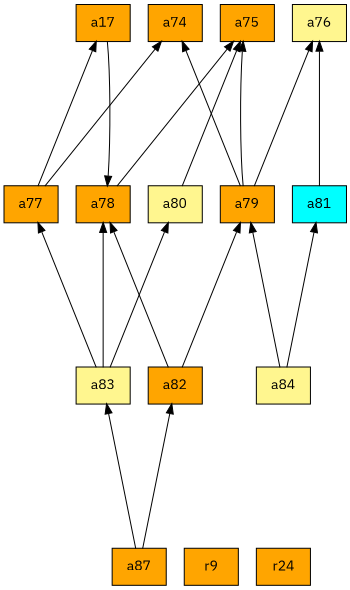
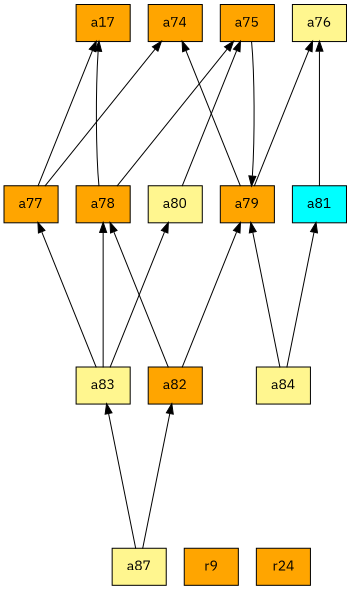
edge "a17" -> "a78": reversed
edge "a79" -> "a75": reversed
node "a87": fillcolor orange -> khaki1
